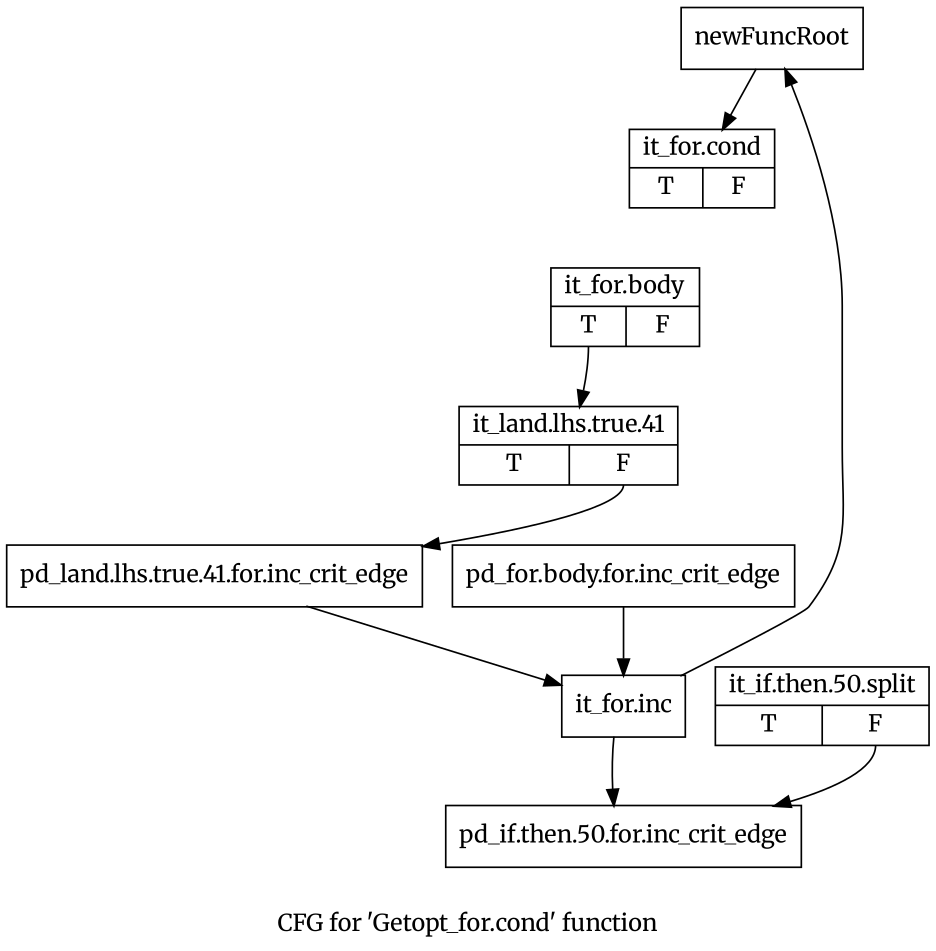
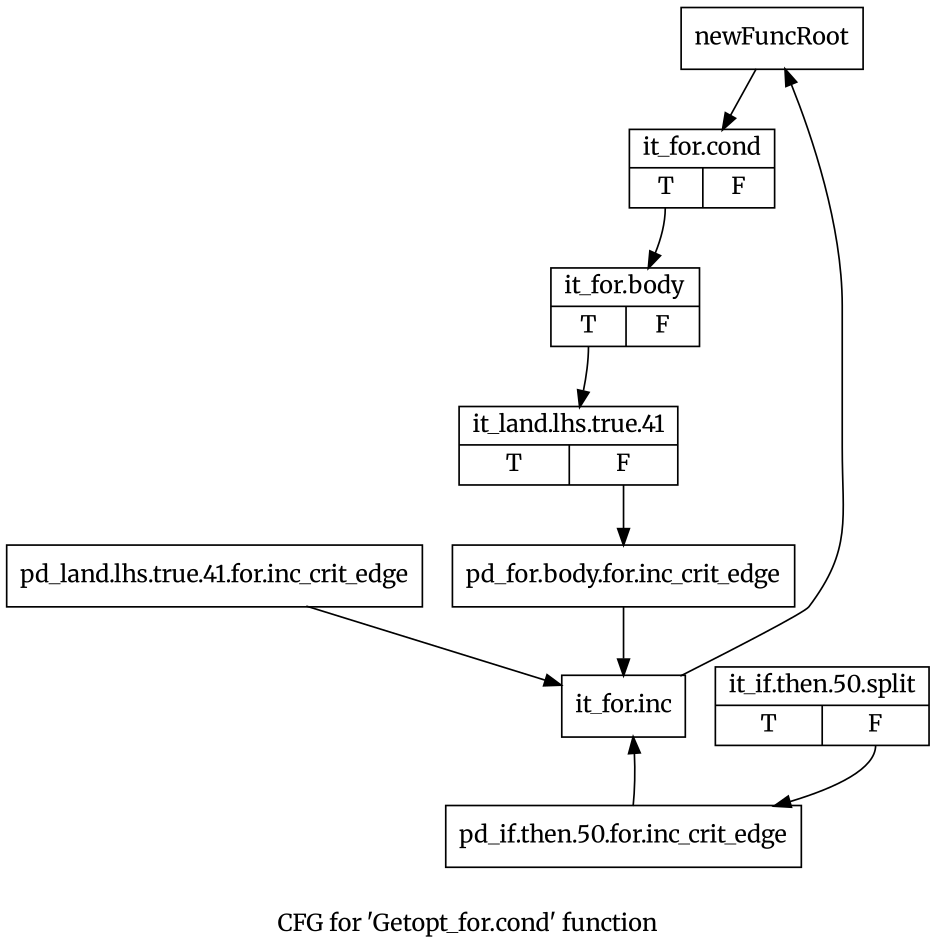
edge "it_for.cond" -> "it_for.body": added
edge "it_land.lhs.true.41" -> "pd_land.lhs.true.41.for.inc_crit_edge": now "it_land.lhs.true.41" -> "pd_for.body.for.inc_crit_edge"
edge "it_for.inc" -> "pd_if.then.50.for.inc_crit_edge": reversed
